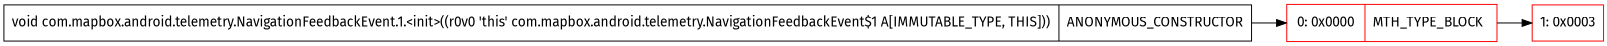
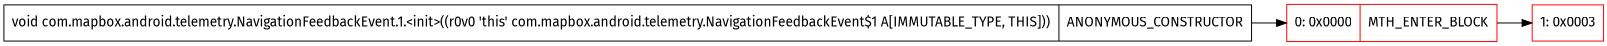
node "0: 0x0000": text "MTH_TYPE_BLOCK" -> "MTH_ENTER_BLOCK"
